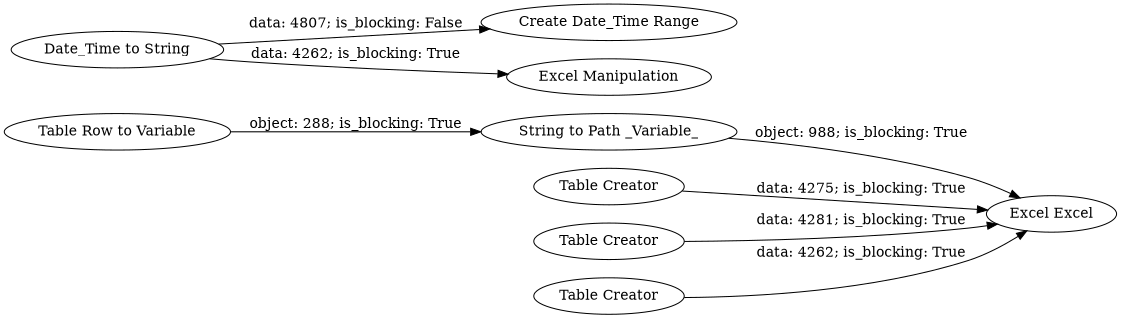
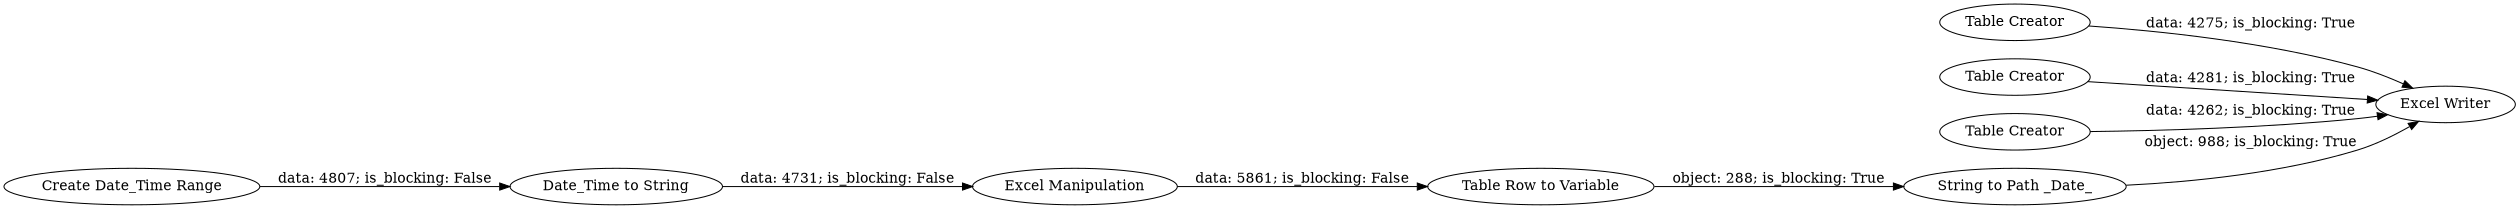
edge "Date_Time to String" -> "Create Date_Time Range": reversed
edge "Date_Time to String" -> "Excel Manipulation": label "data: 4262; is_blocking: True" -> "data: 4731; is_blocking: False"
node "String to Path _Variable_": label "String to Path _Variable_" -> "String to Path _Date_"
edge "Excel Manipulation" -> "Table Row to Variable": added, label "data: 5861; is_blocking: False"
node "Excel Excel": label "Excel Excel" -> "Excel Writer"
